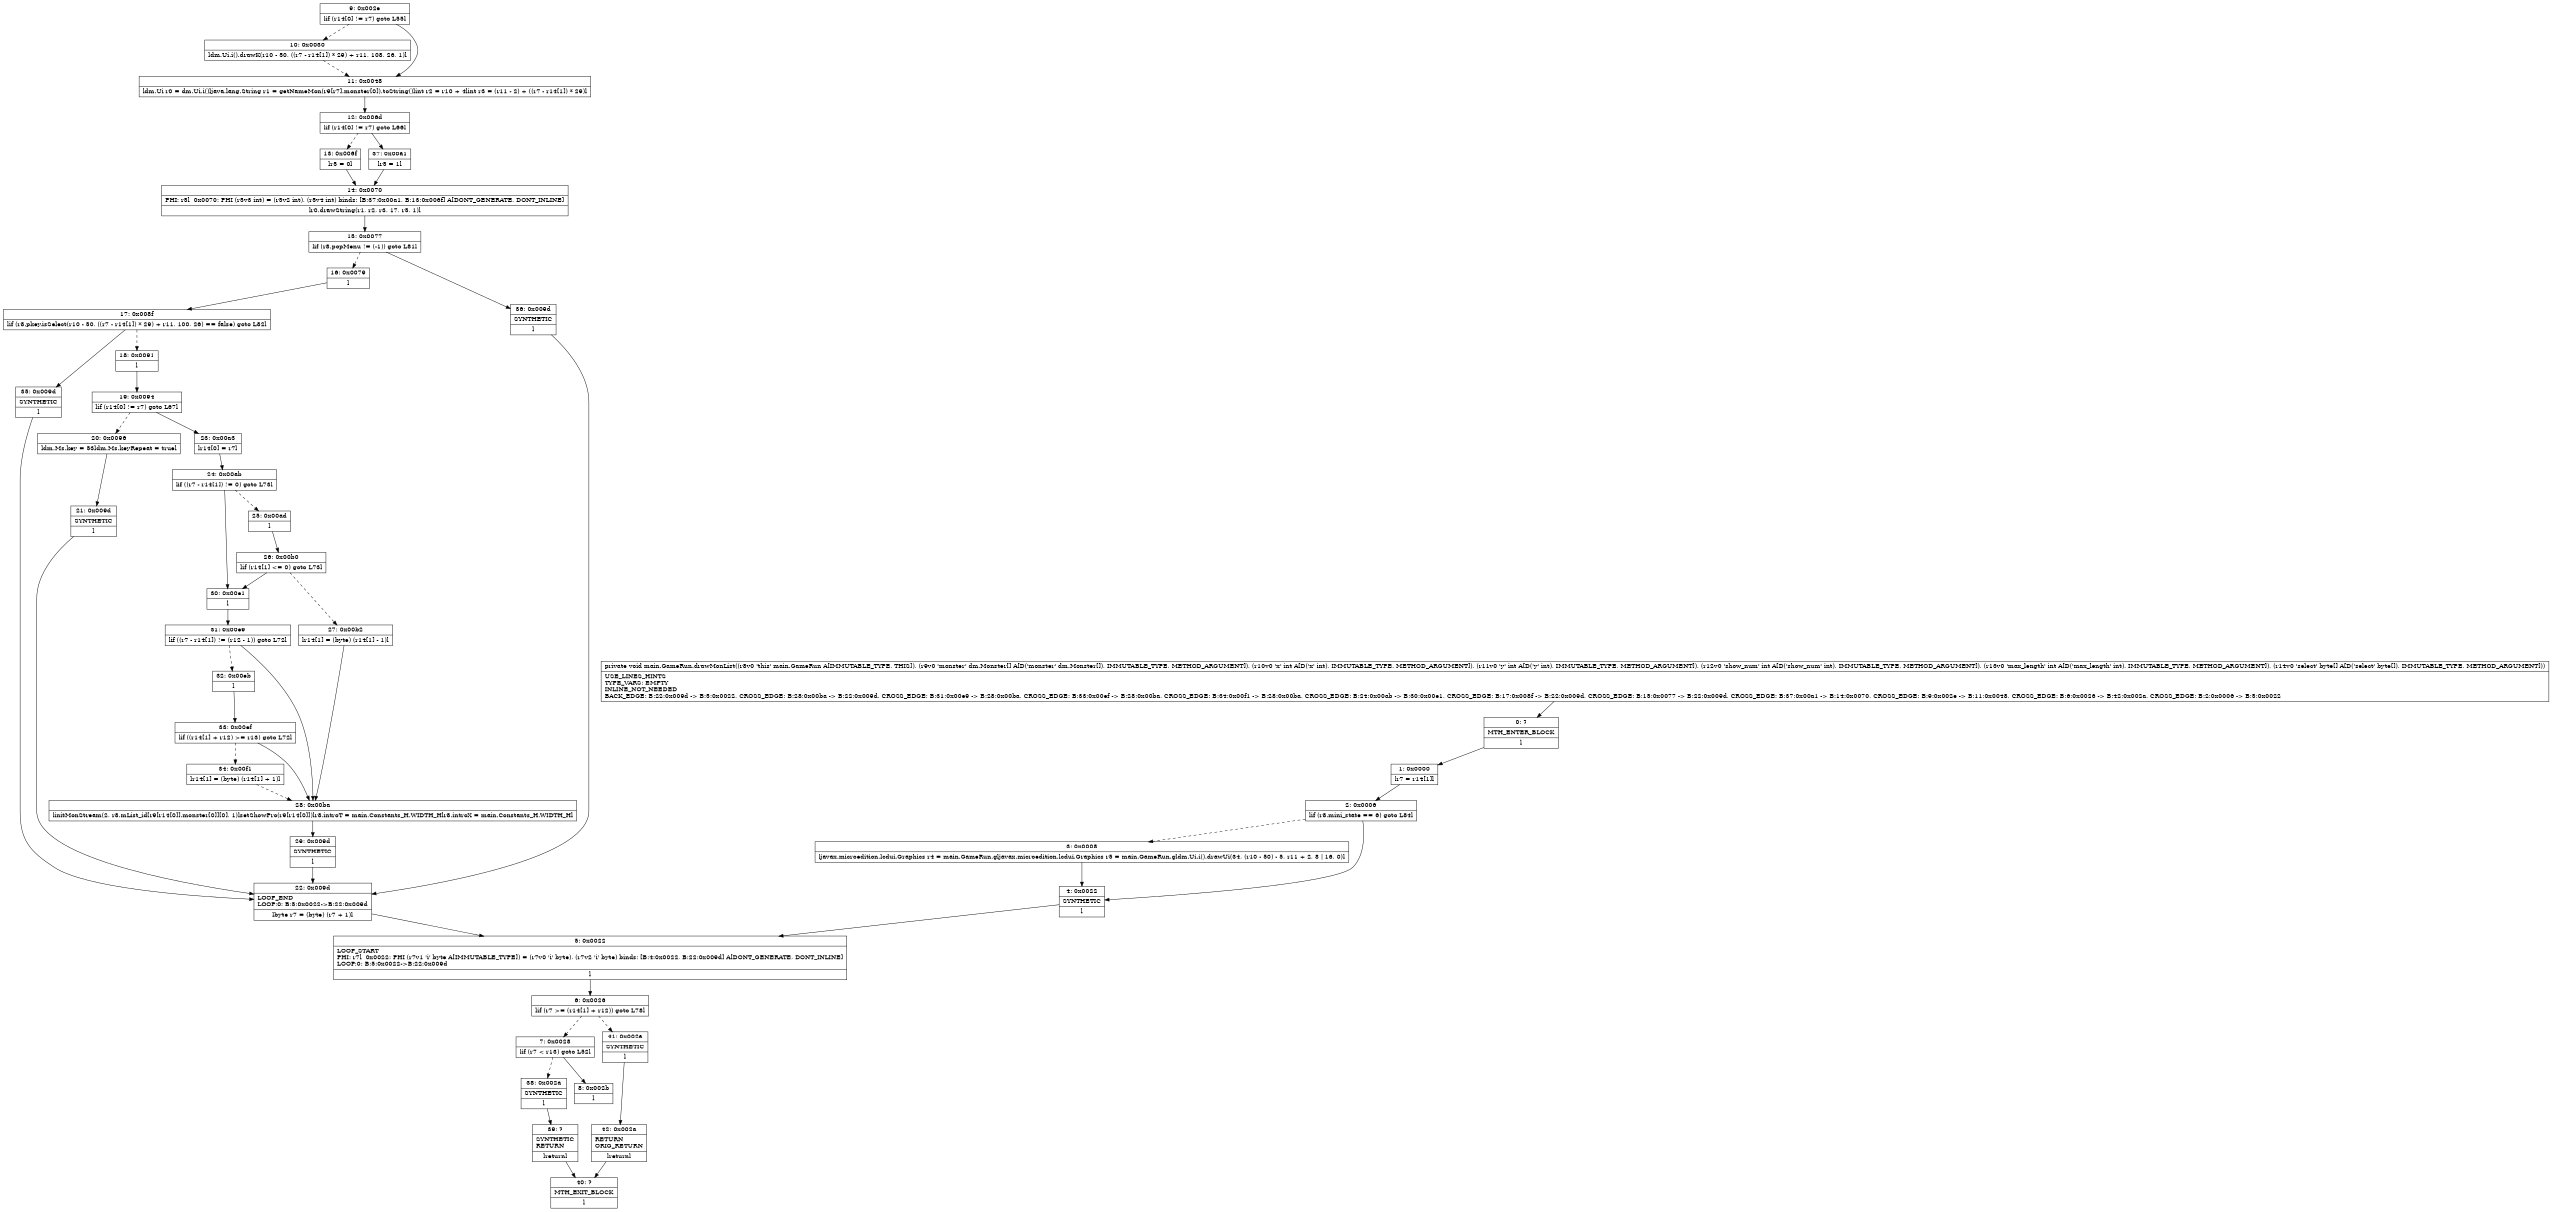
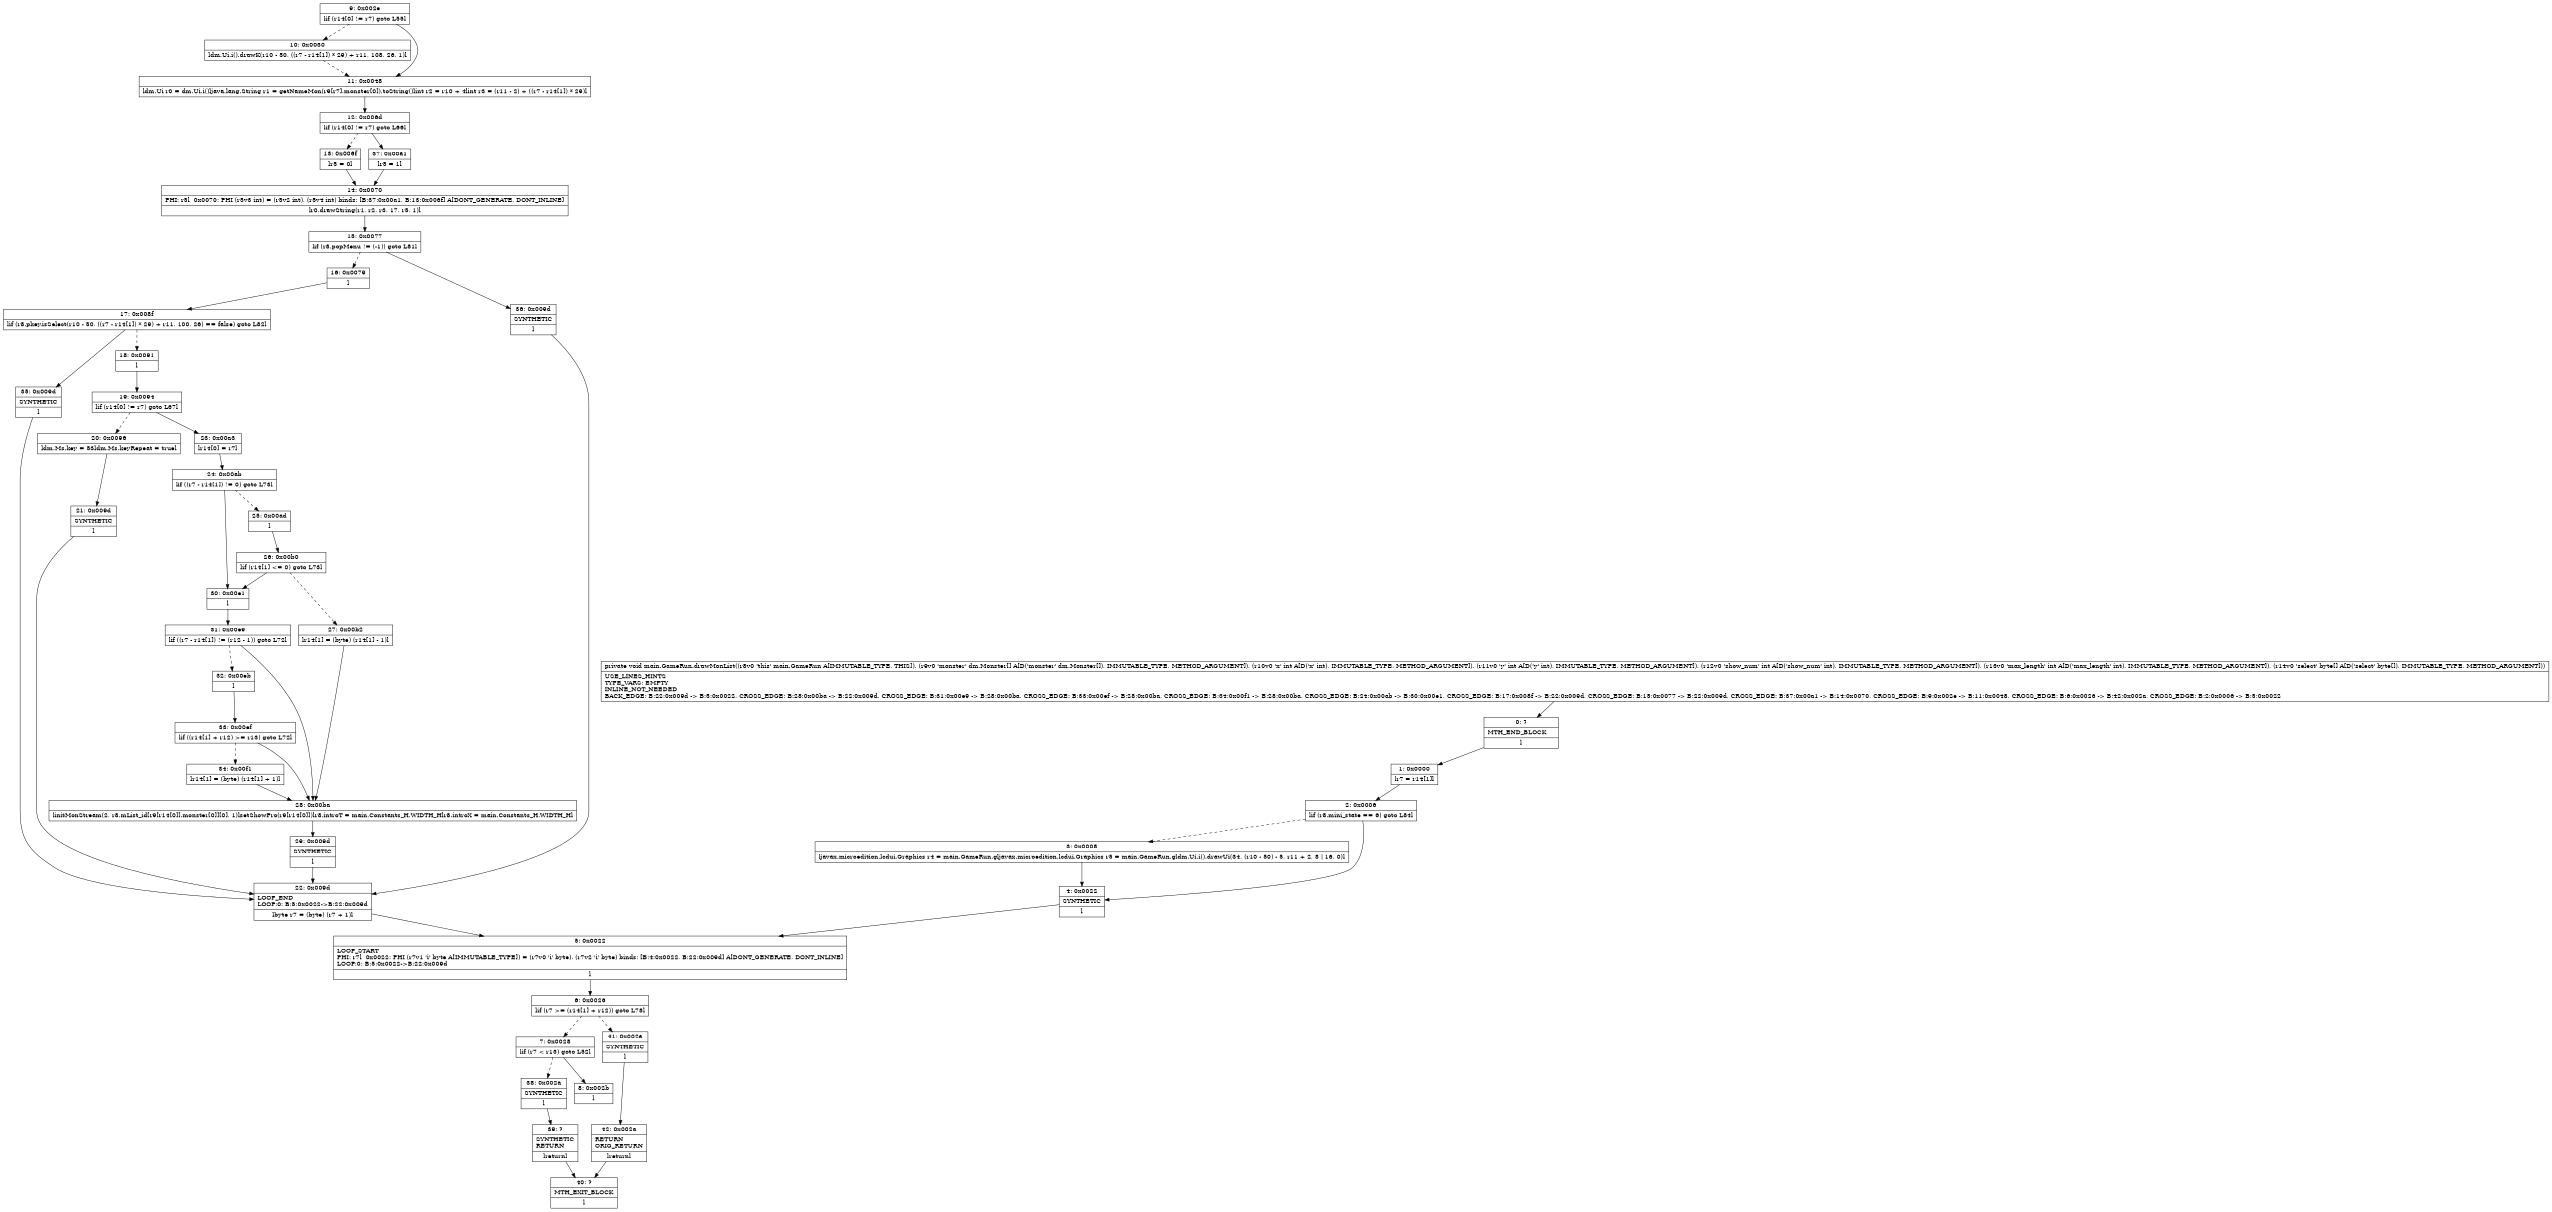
node "0: ?": text "MTH_ENTER_BLOCK" -> "MTH_END_BLOCK"
edge "34: 0x00f1" -> "28: 0x00ba": style dashed -> solid
